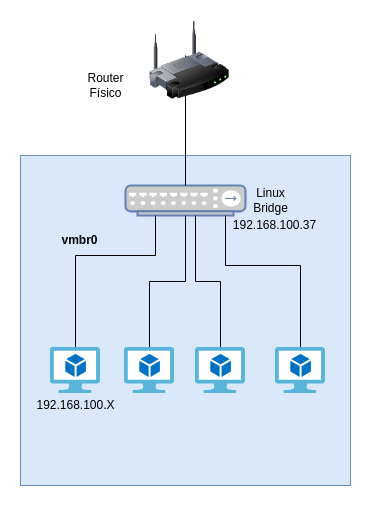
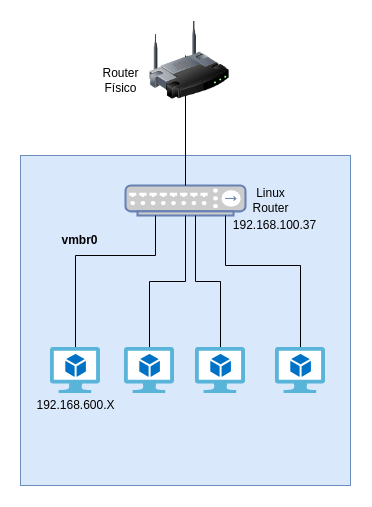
node "Router Físico": moved (106, 86) -> (121, 81)
node "Linux Bridge": label "Linux Bridge" -> "Linux Router"
node "192.168.100.X": label "192.168.100.X" -> "192.168.600.X"
